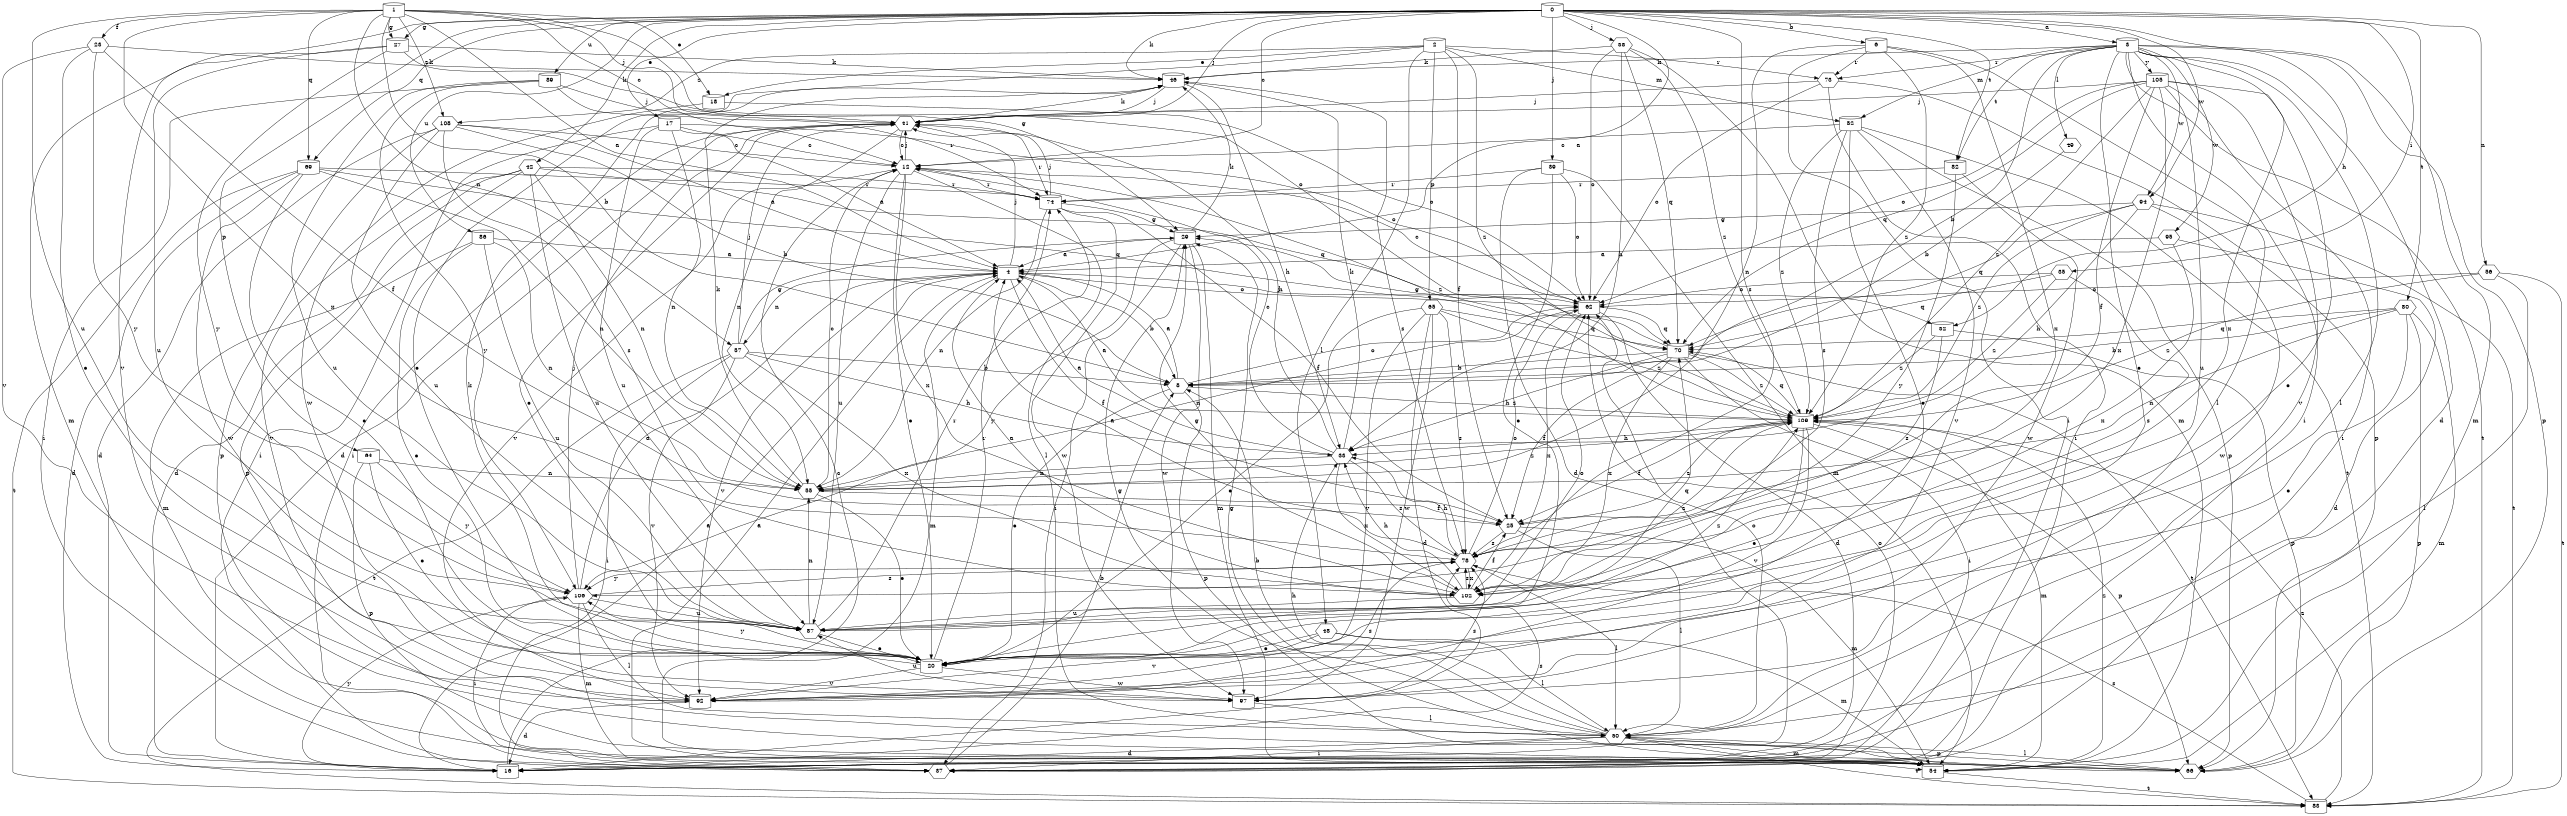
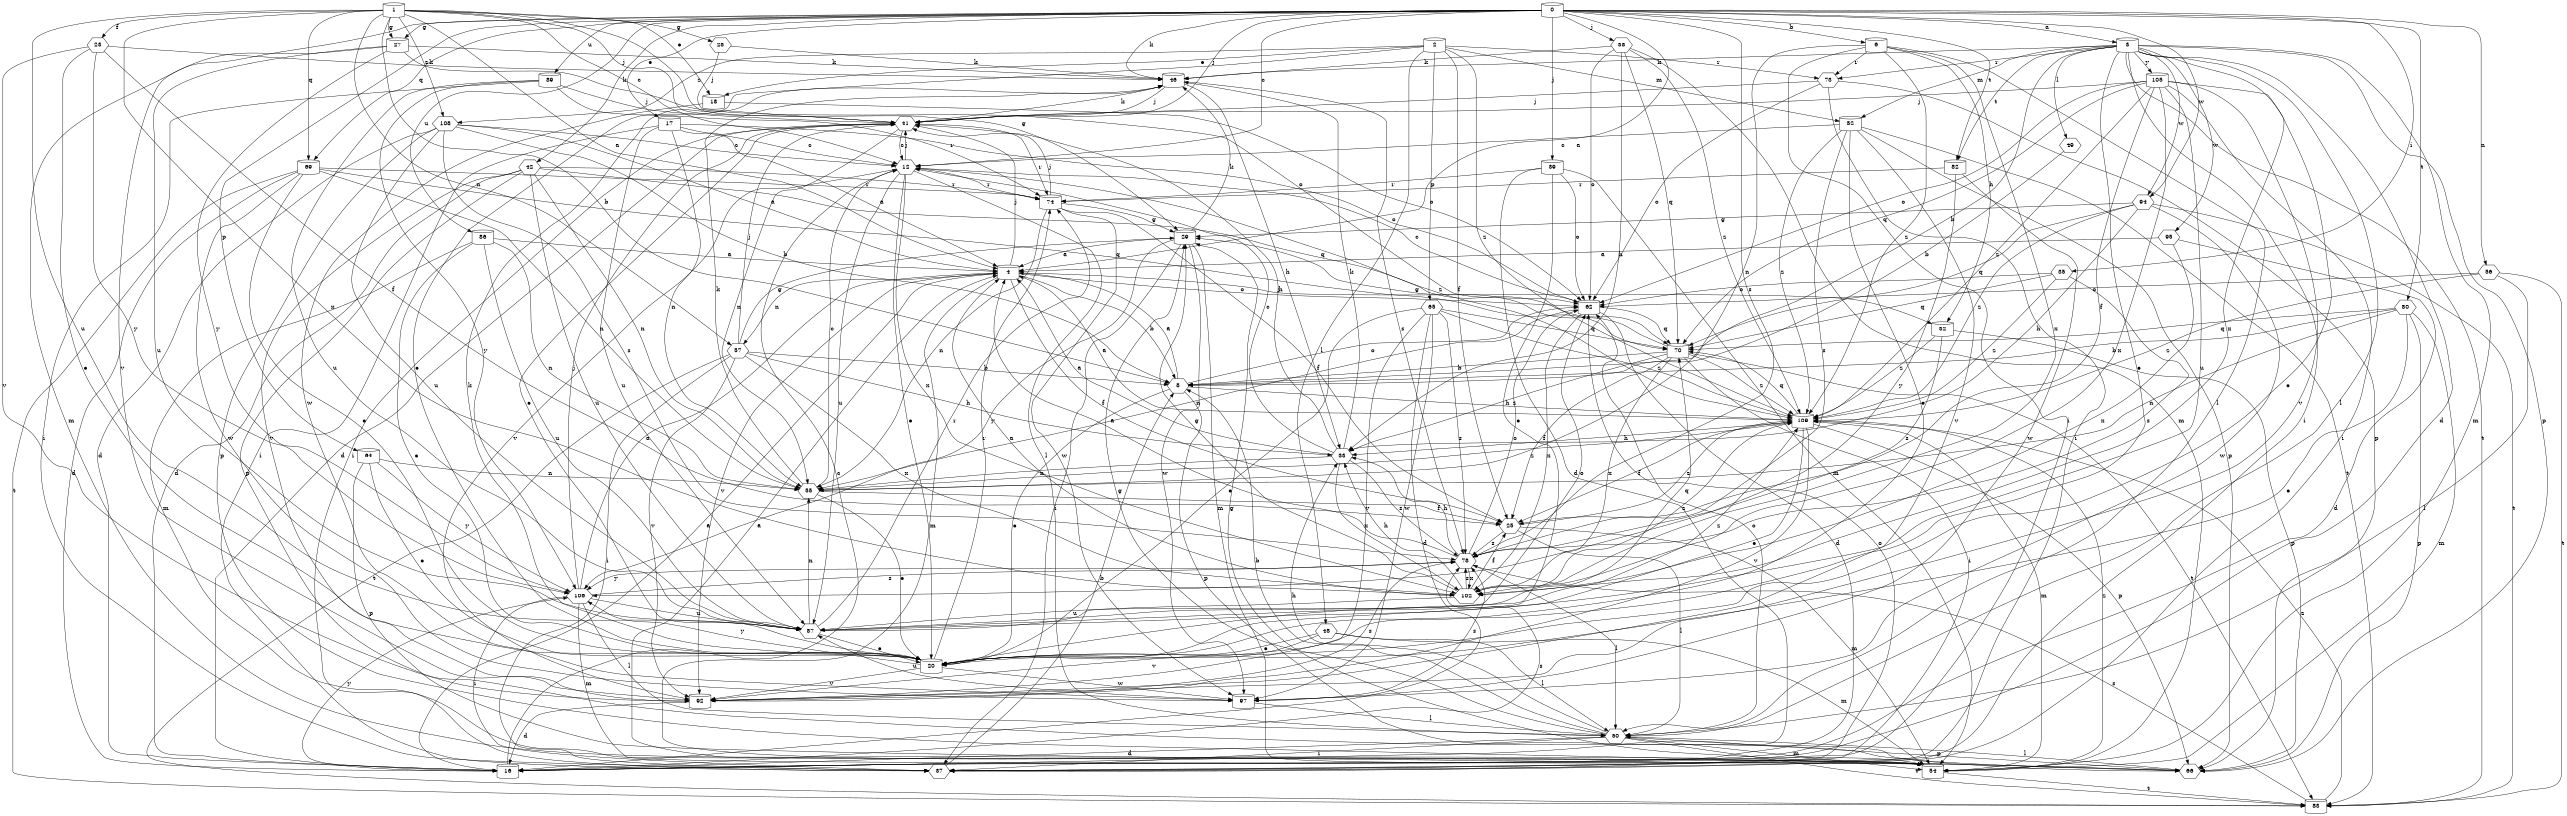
edge "0" -> "32": now "6" -> "32"
node "28": added
